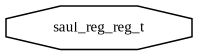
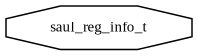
node "saul_reg_reg_t": label "saul_reg_reg_t" -> "saul_reg_info_t"
